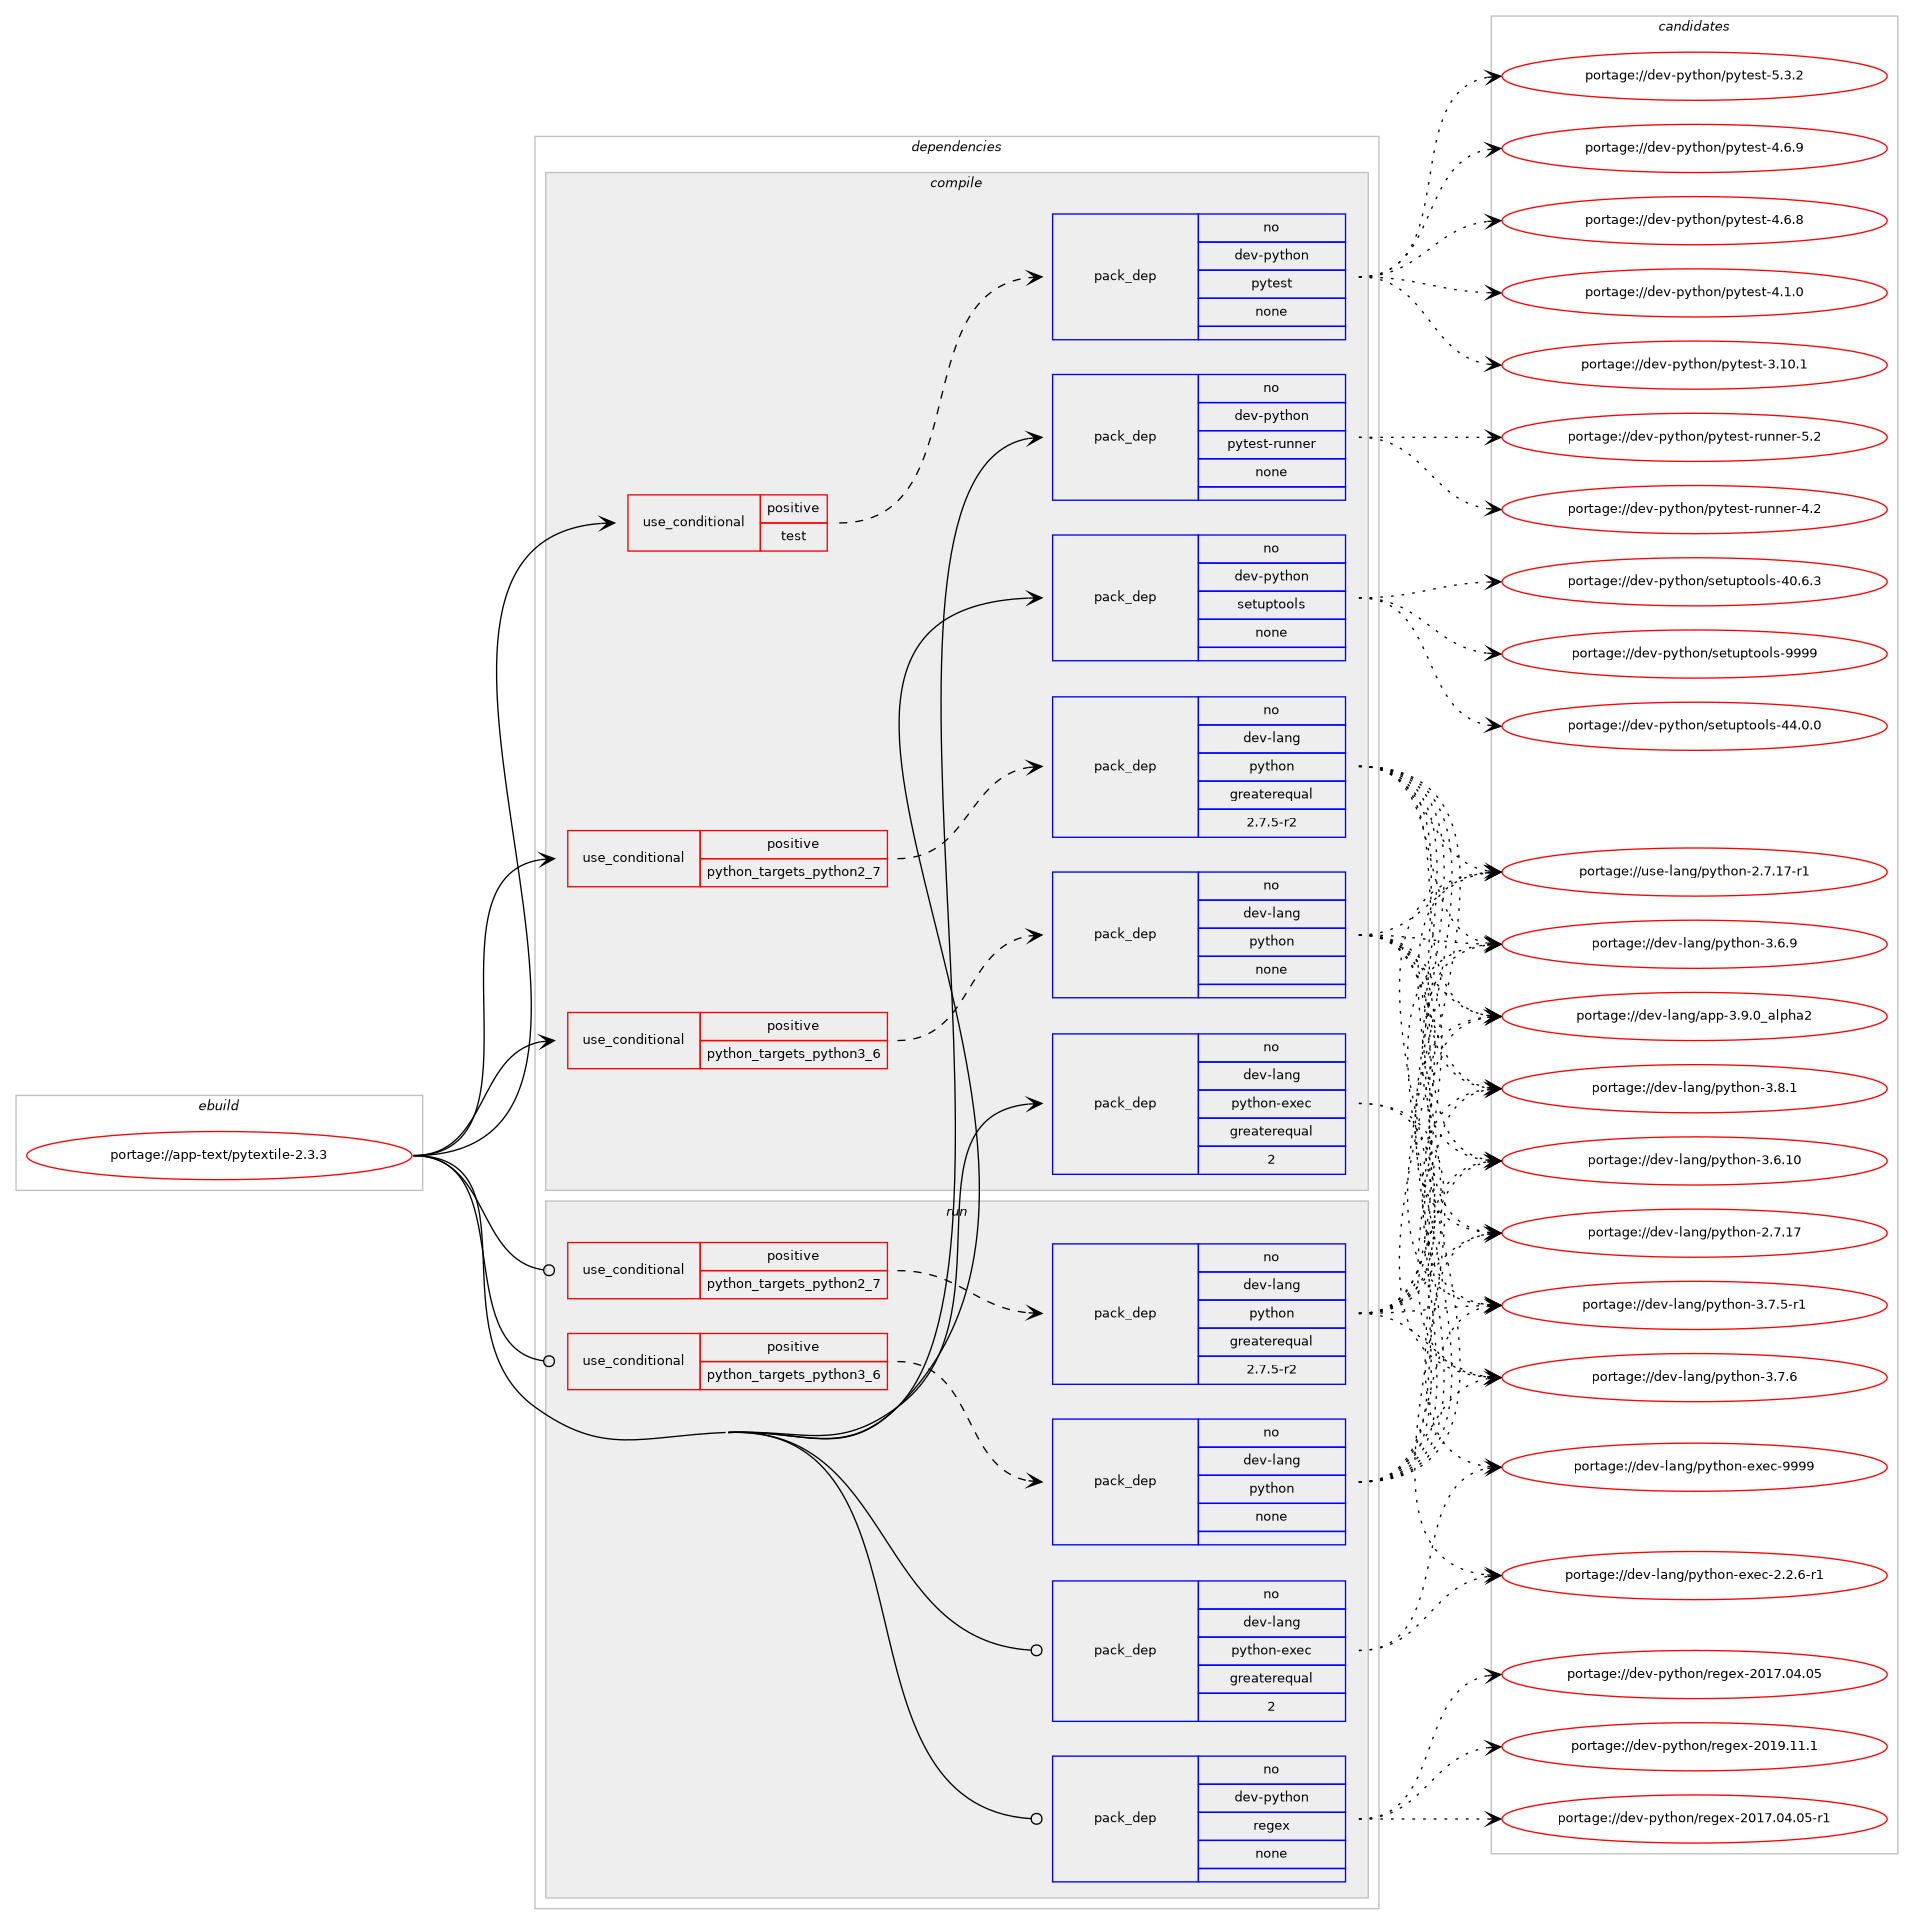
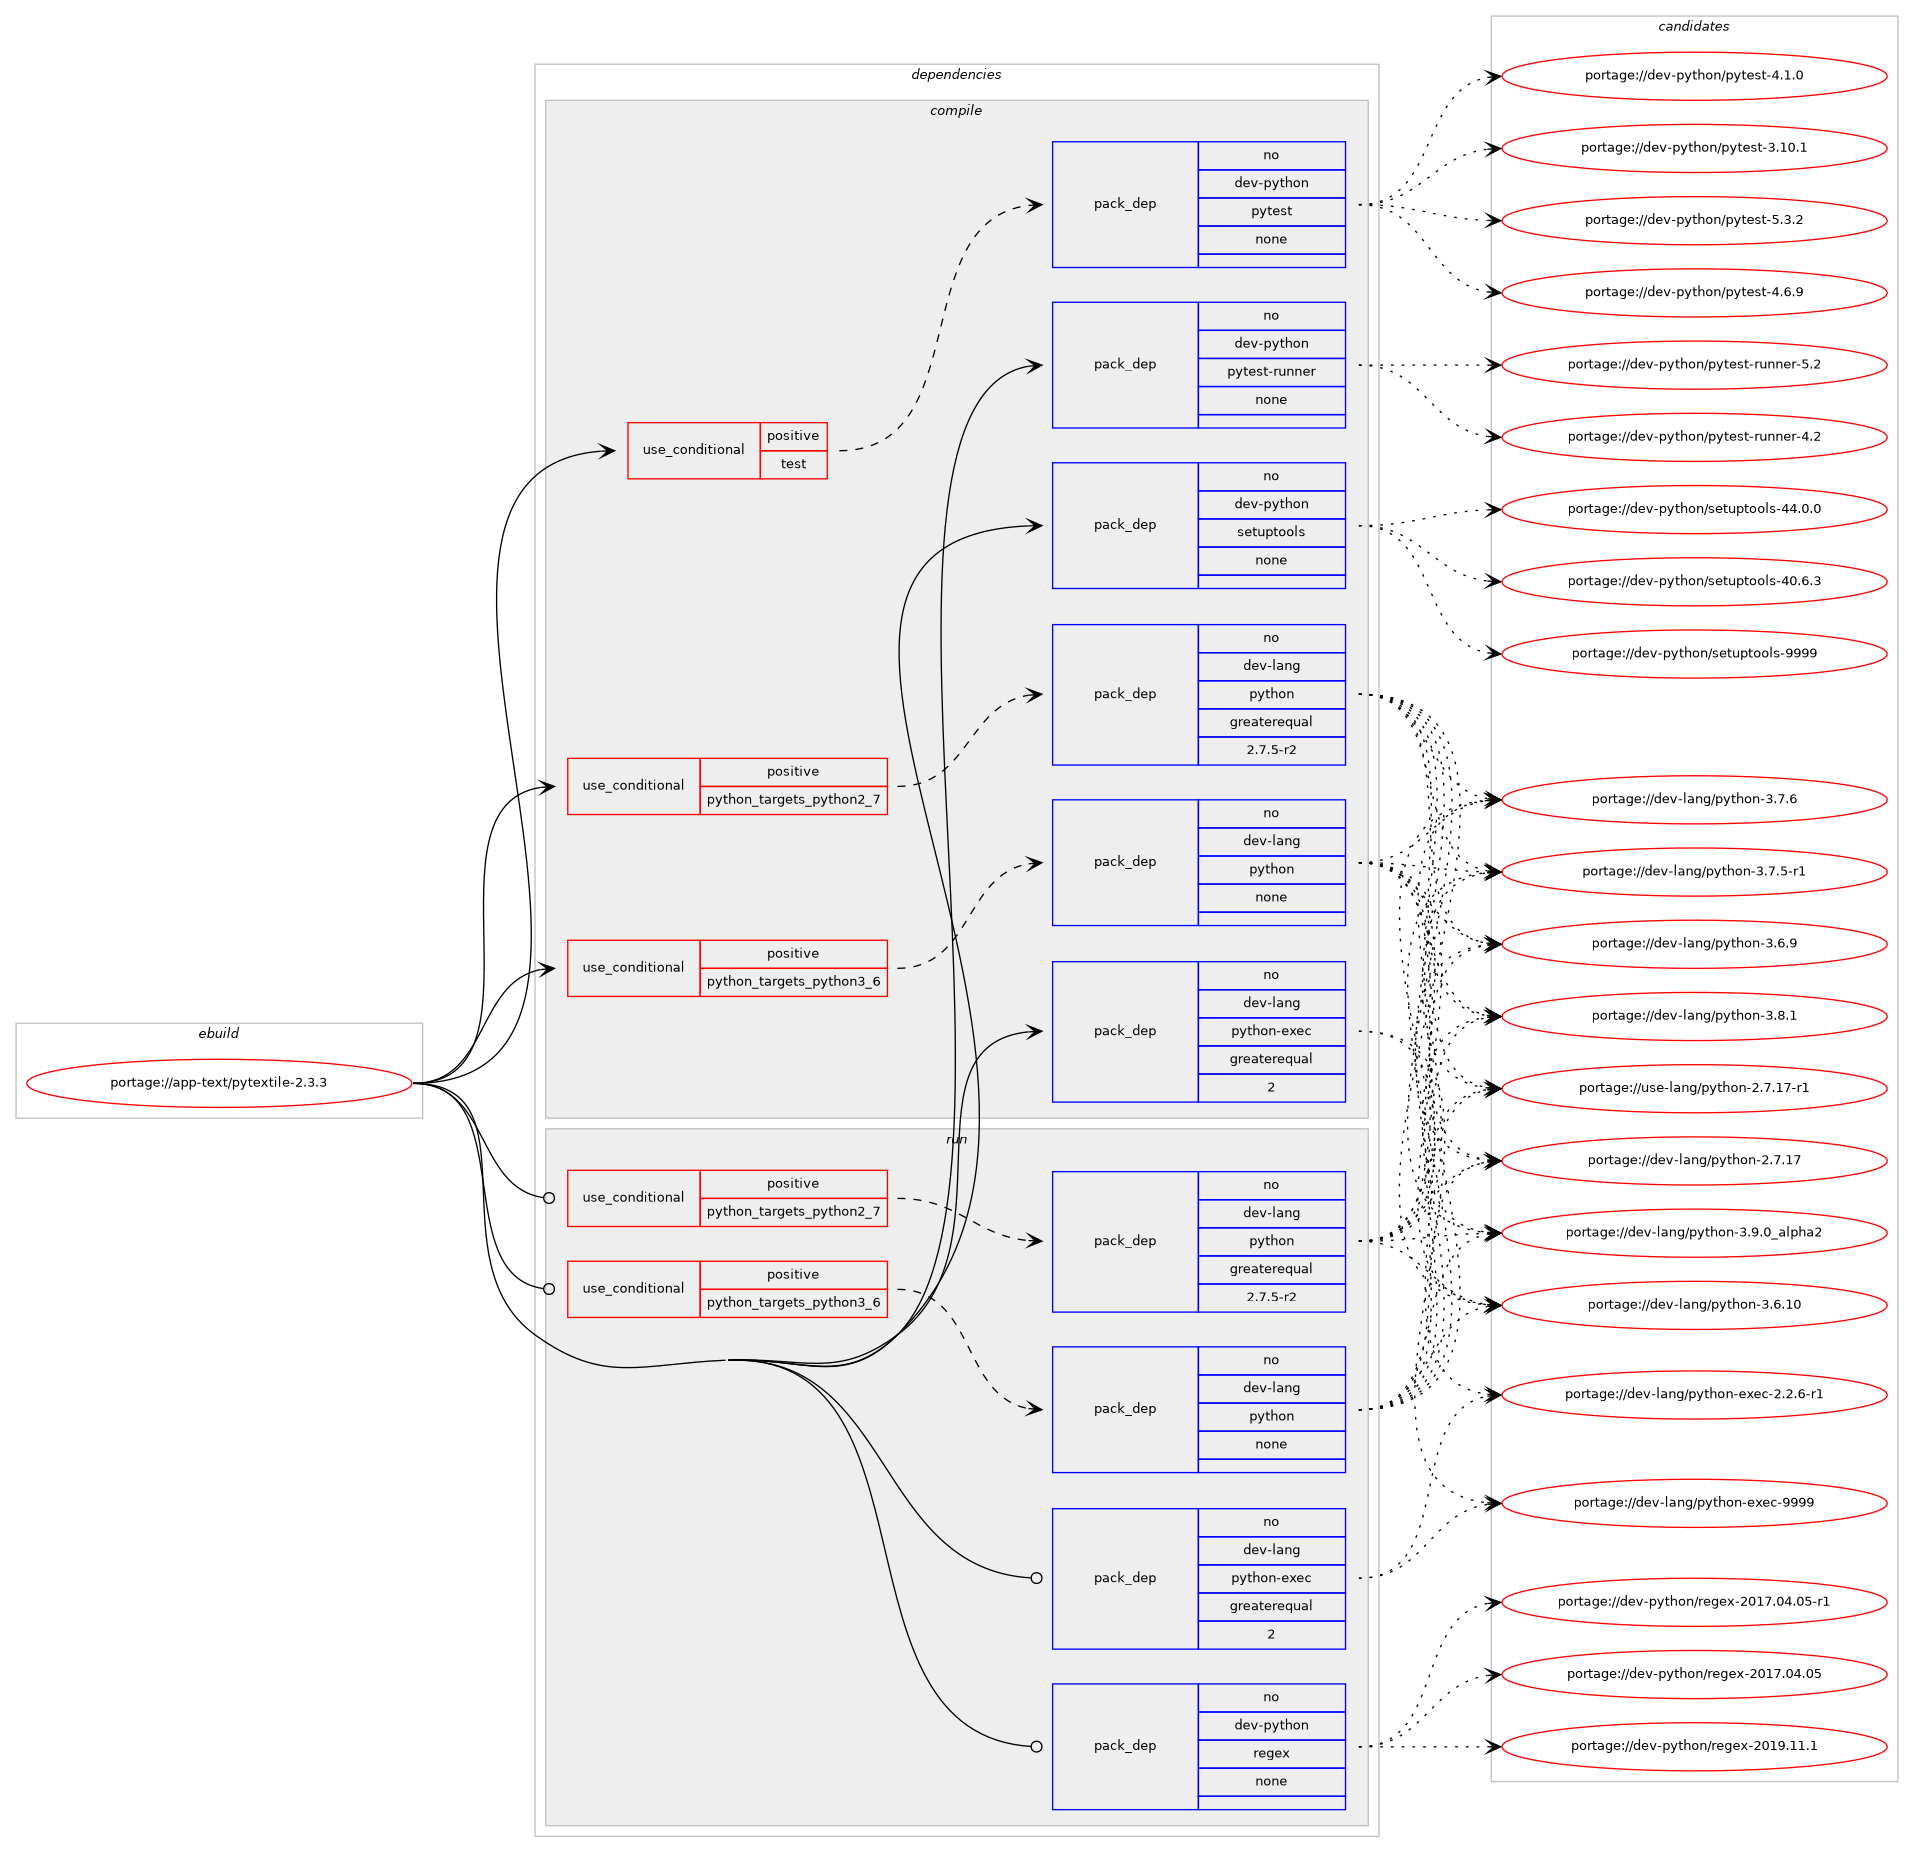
node "portage://dev-python/pytest-4.6.8": removed
node "portage://dev-lang/app-3.9.0_alpha2": label "portage://dev-lang/app-3.9.0_alpha2" -> "portage://dev-lang/python-3.9.0_alpha2"
